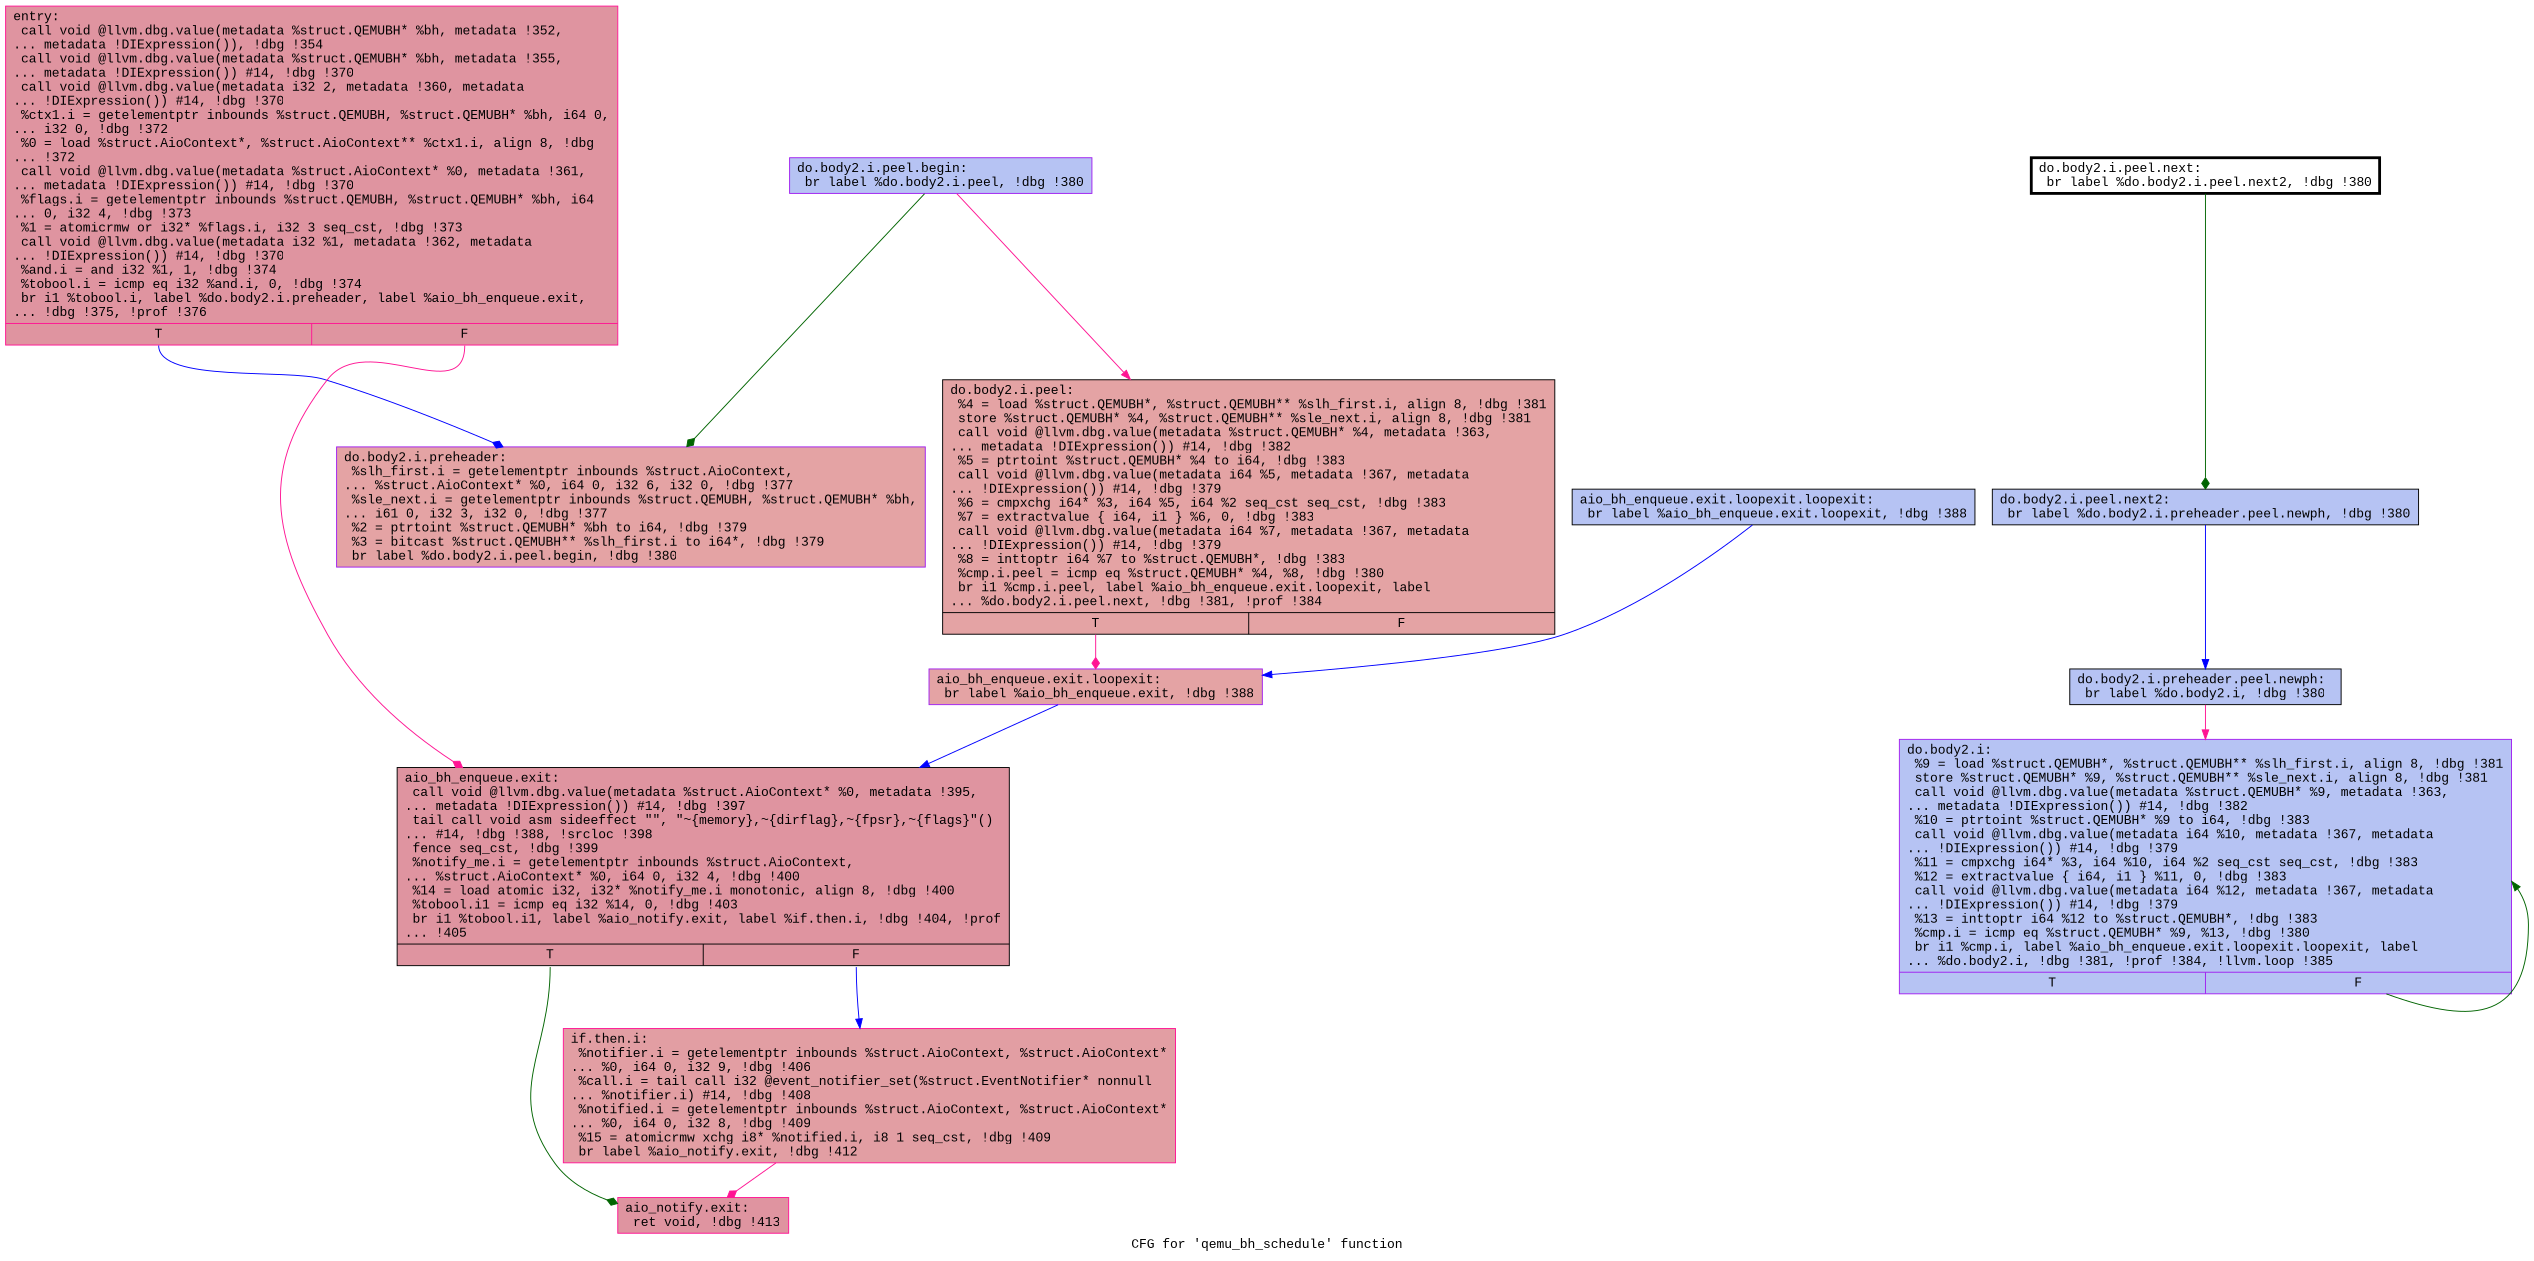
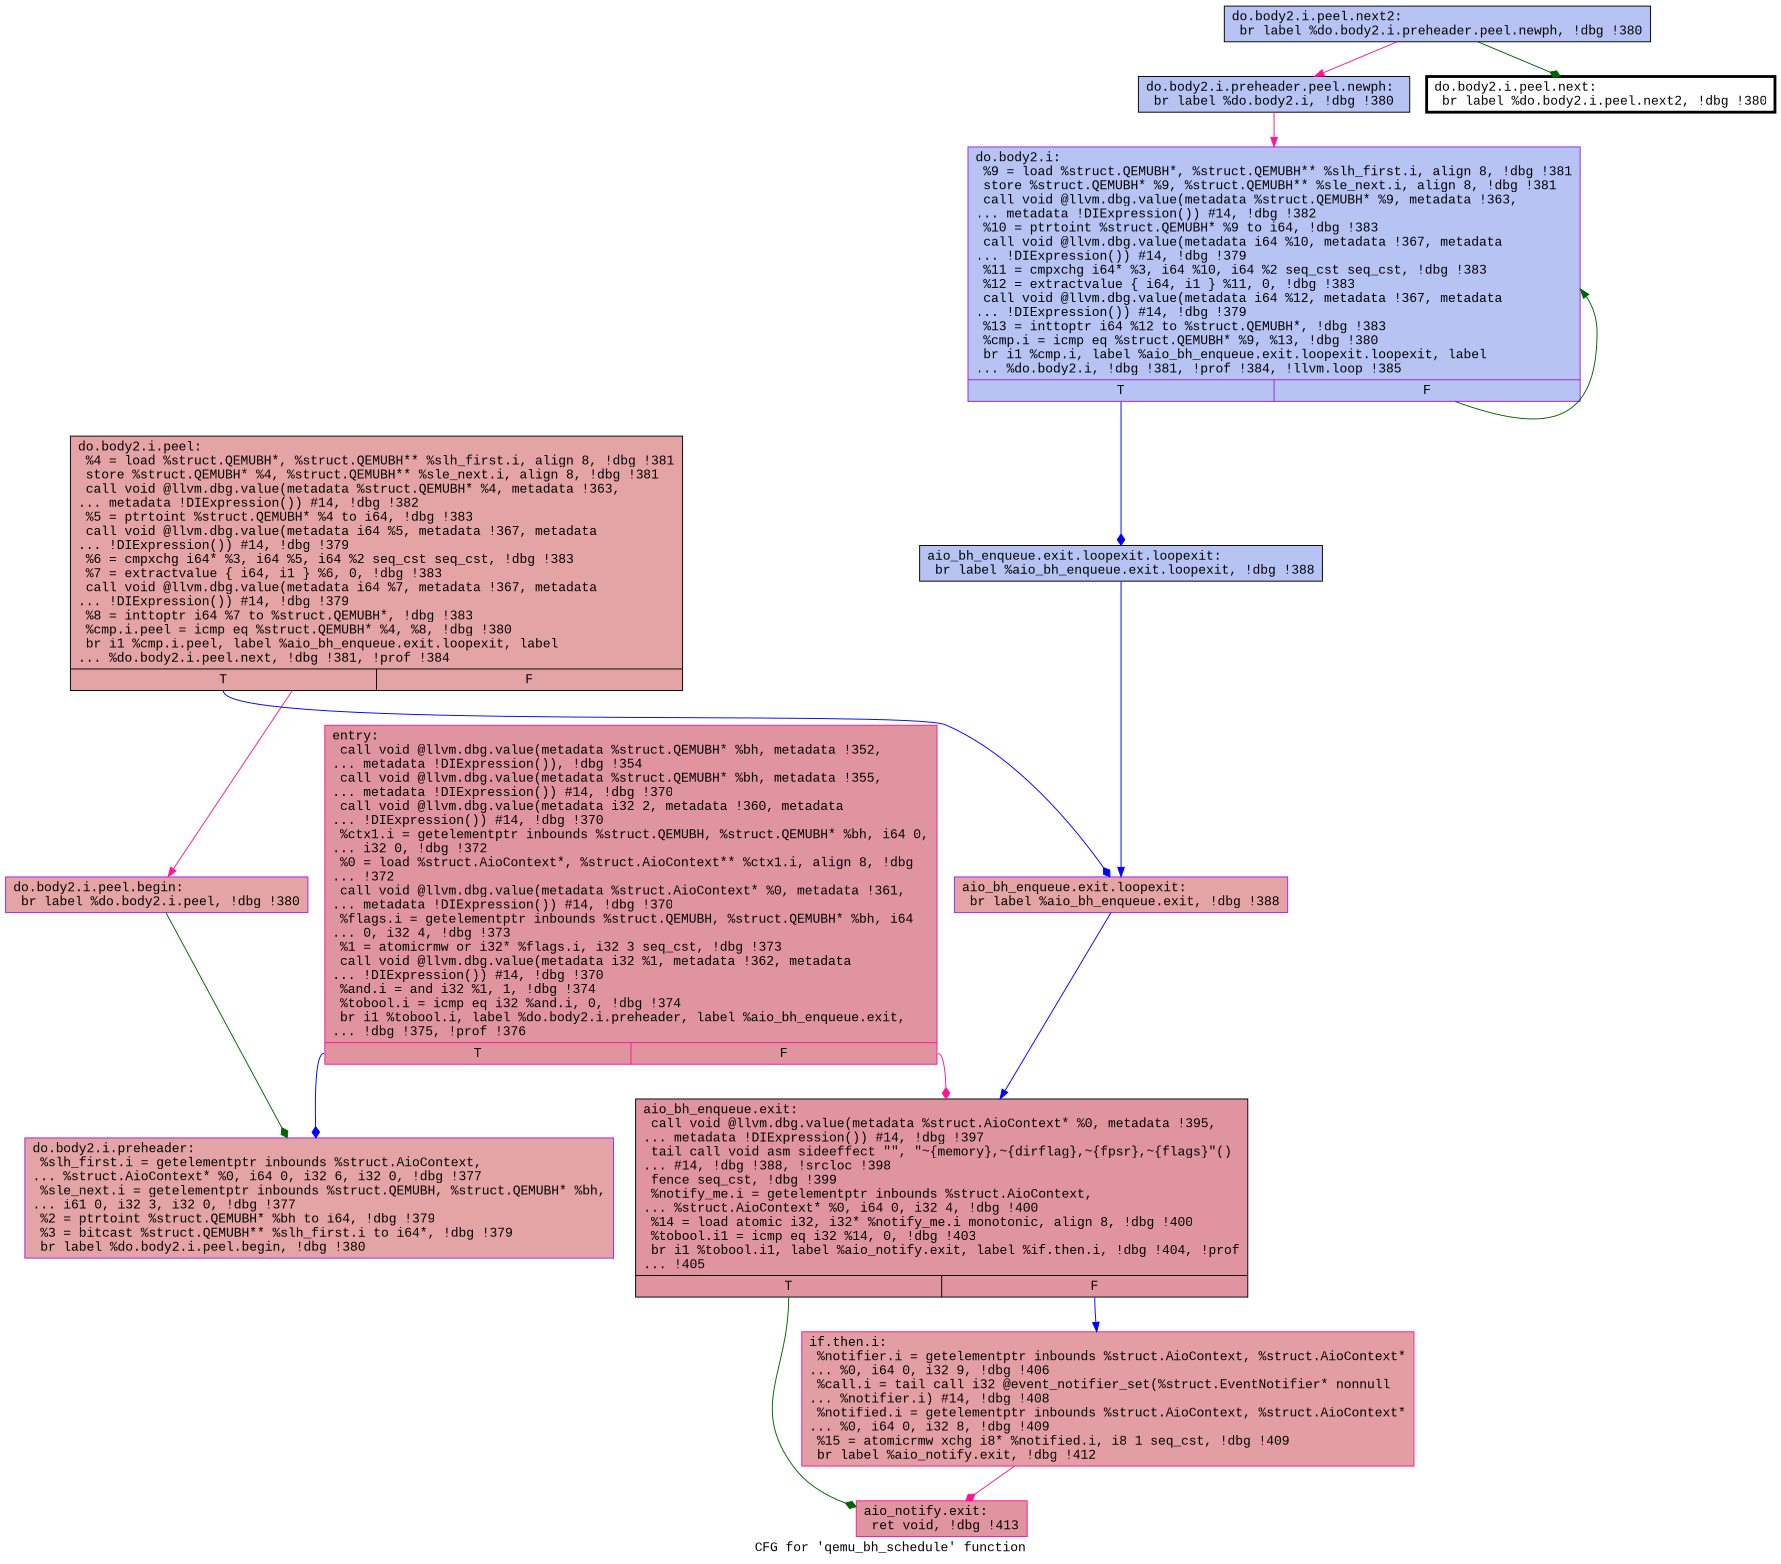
node "do.body2.i.peel.begin:": fillcolor #5977e370 -> #c32e3170
edge "do.body2.i.peel.begin:" -> "do.body2.i.peel:": reversed
edge "do.body2.i.peel.next:" -> "do.body2.i.peel.next2:": reversed
edge "do.body2.i:" -> "aio_bh_enqueue.exit.loopexit.loopexit:": added
edge "do.body2.i.peel.next2:" -> "do.body2.i.preheader.peel.newph:": color blue -> deeppink
edge "do.body2.i.peel:" -> "aio_bh_enqueue.exit.loopexit:": color deeppink -> blue
